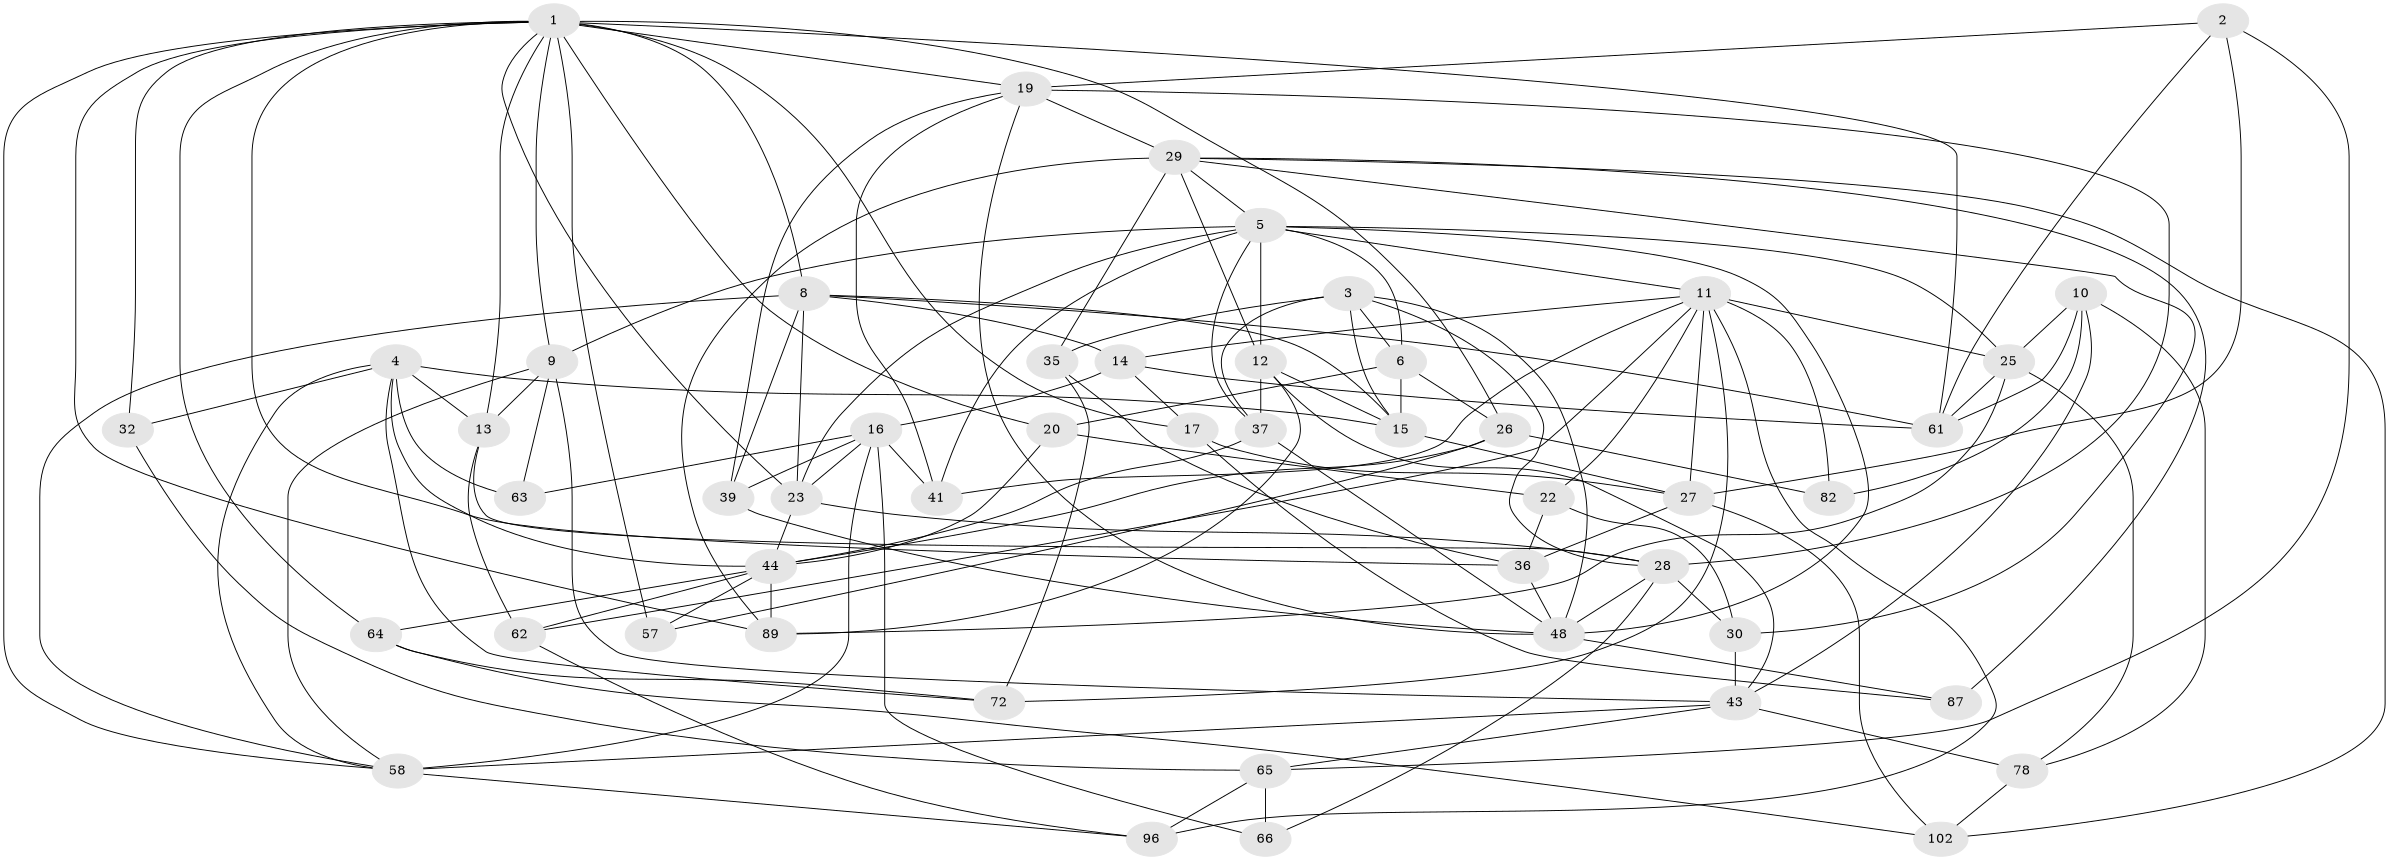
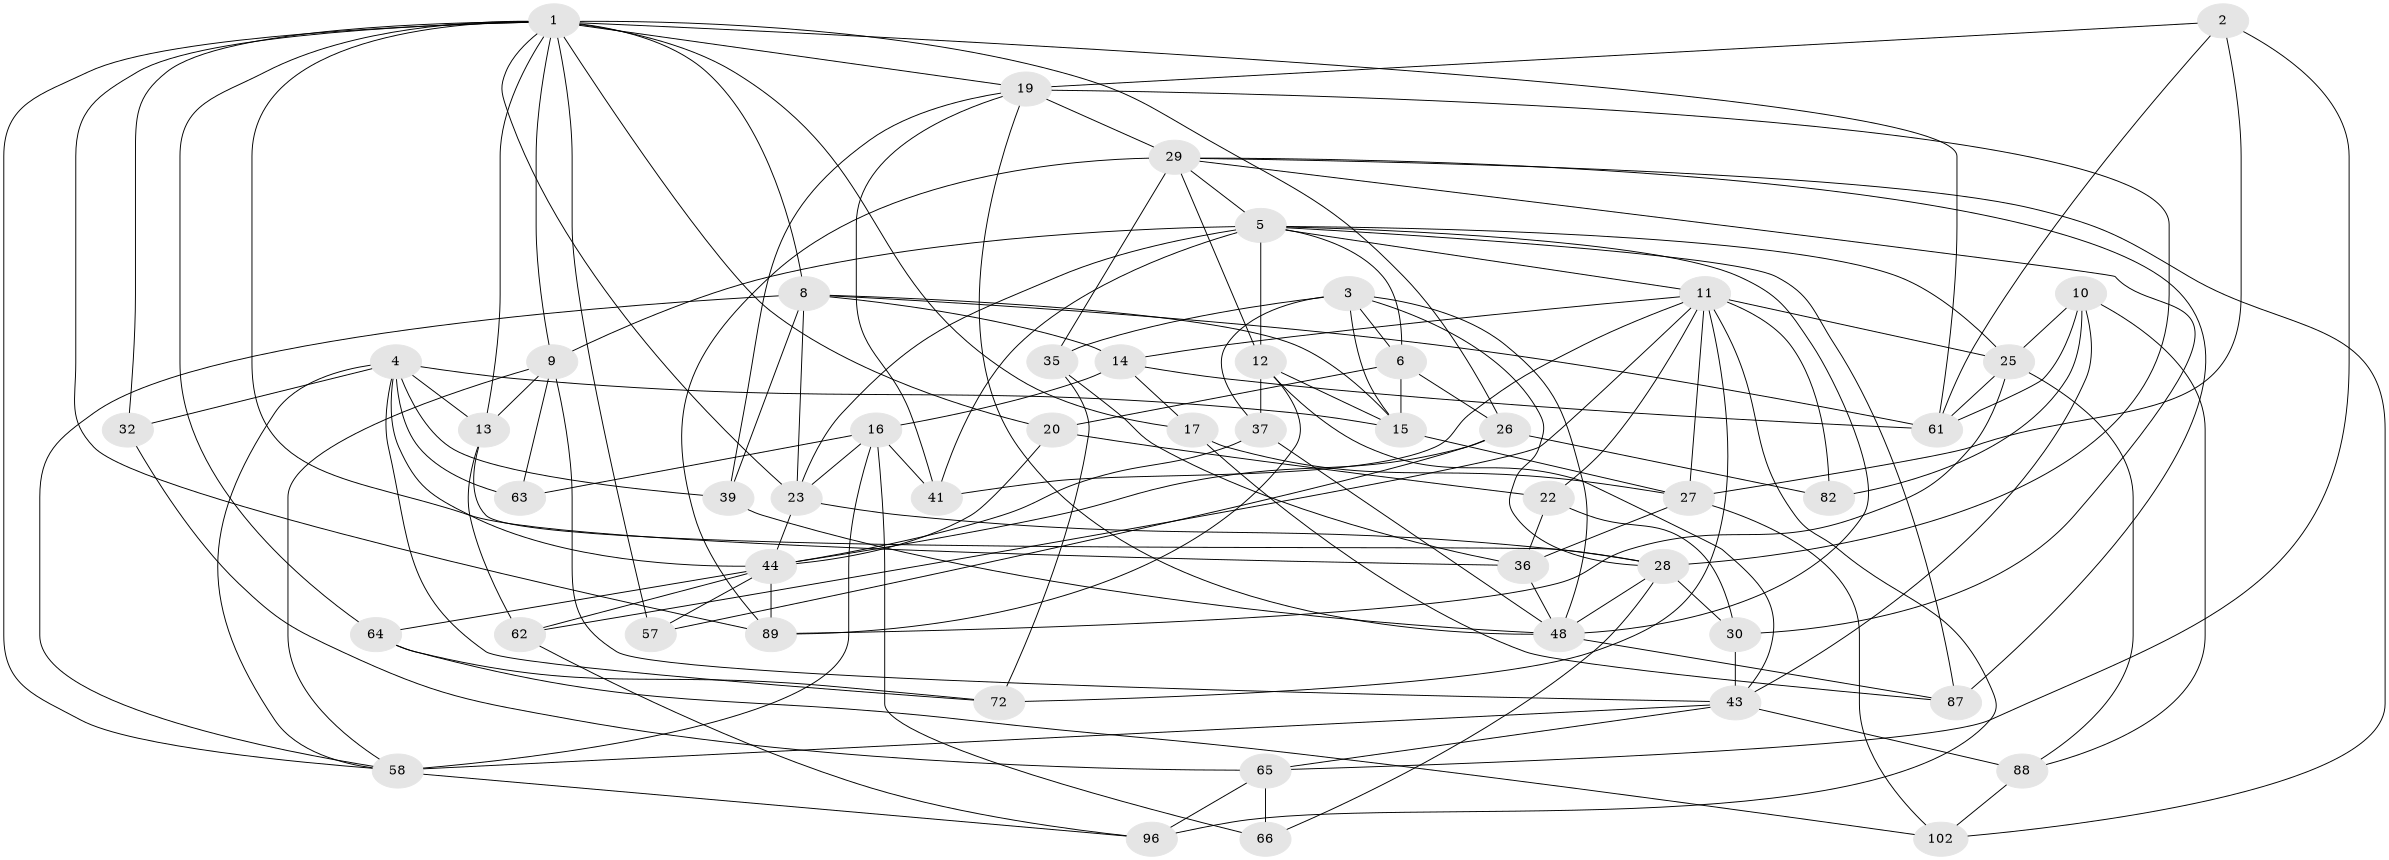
edge "5" -- "37": now "5" -- "87"
edge "16" -- "39": now "4" -- "39"
node "78": label "78" -> "88"
